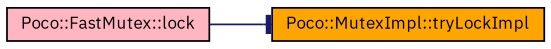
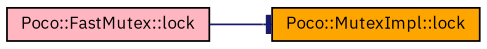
node "Poco::MutexImpl::tryLockImpl": label "Poco::MutexImpl::tryLockImpl" -> "Poco::MutexImpl::lock"
